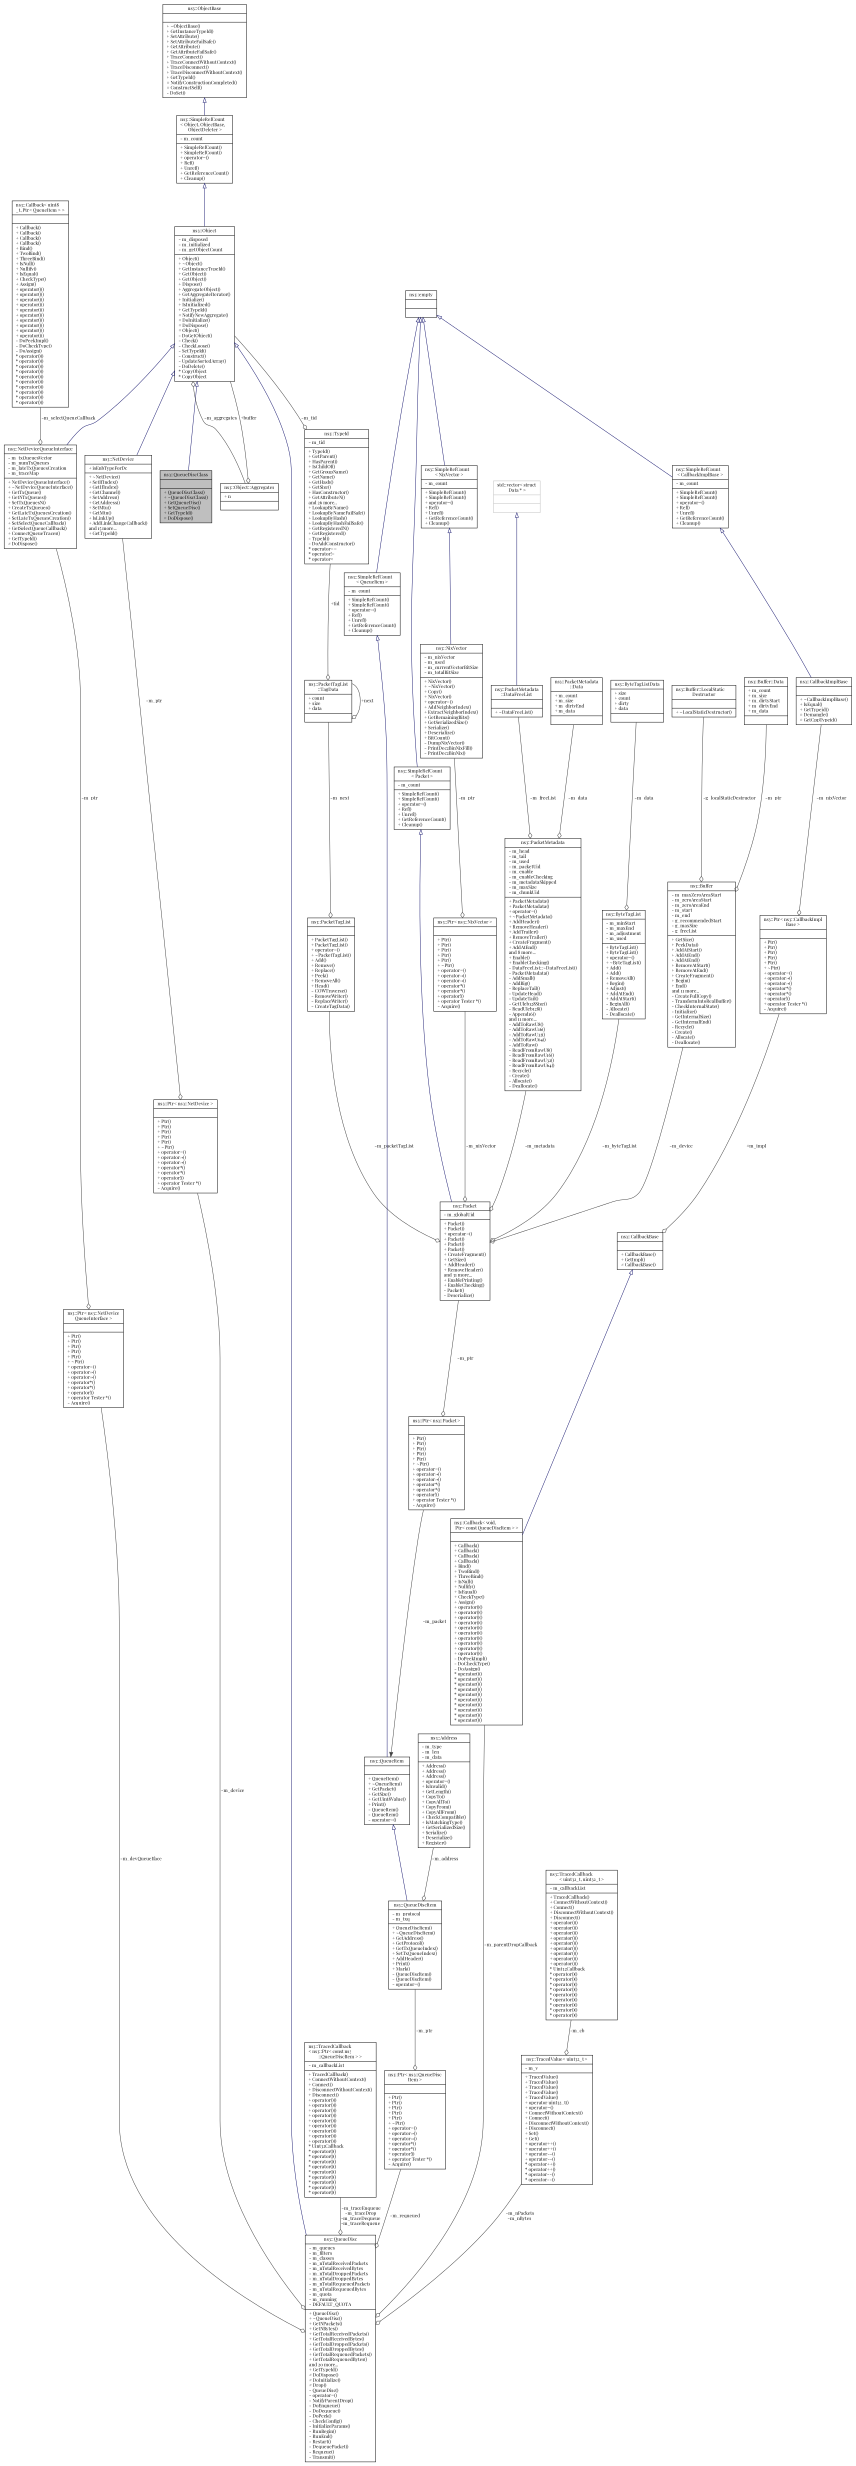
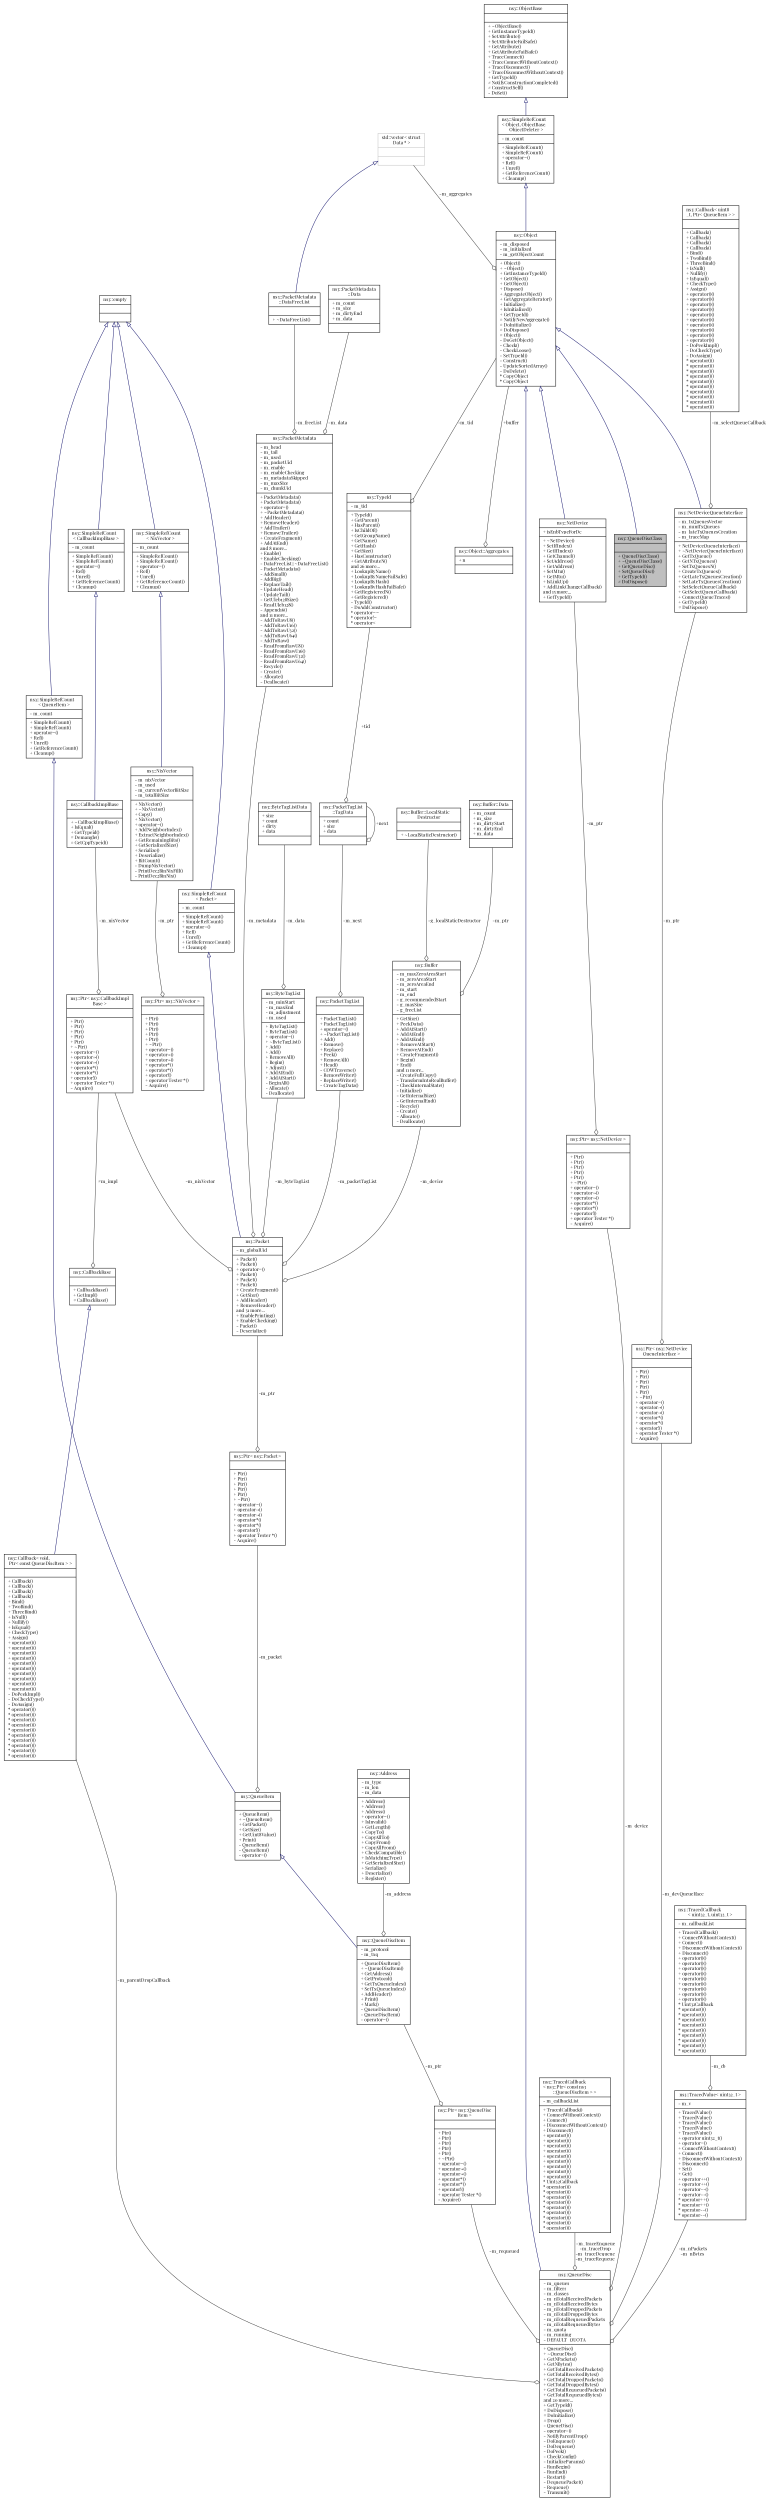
edge "ns3::Object::Aggregates" -> "ns3::Object": now "std::vector< struct" -> "ns3::Object"
edge "ns3::Ptr< ns3::NixVector >" -> "ns3::Packet": now "ns3::Ptr< ns3::CallbackImpl" -> "ns3::Packet"
edge "ns3::Ptr< ns3::Packet >" -> "ns3::QueueItem": arrowhead normal -> odiamond
